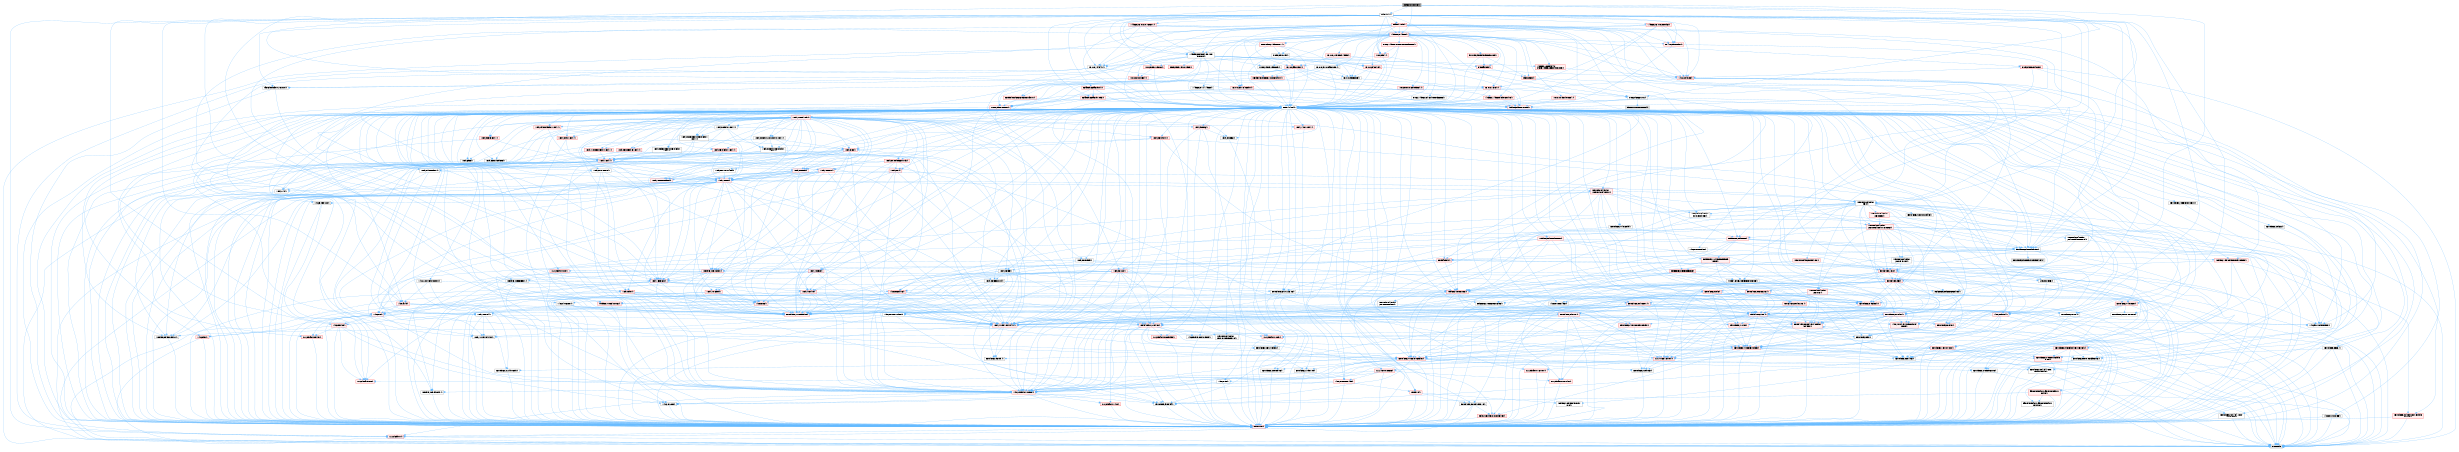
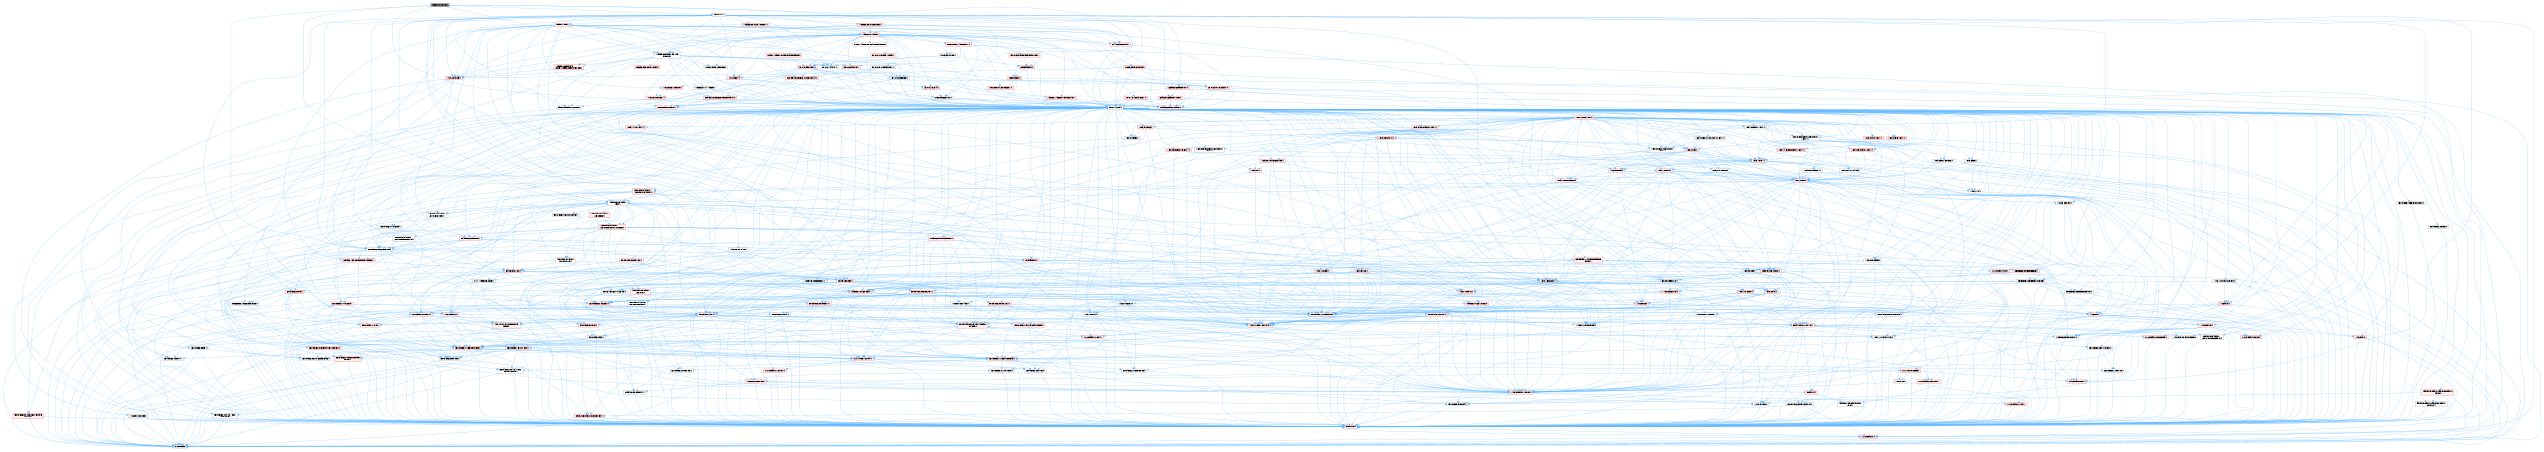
edge "Types/WidgetMouseEventsDelegate.h" -> "Input/Reply.h": now "Layout/Clipping.h" -> "Input/Reply.h"
node "SlateEnums.generated.h": removed
node "IsConstructible/SortedMap.h": label "IsConstructible/SortedMap.h" -> "Containers/SortedMap.h"
node "Templates/SharedPointerTesting.inl": removed
node "UnrealNames/IDelegateInstance.h": label "UnrealNames/IDelegateInstance.h" -> "Delegates/IDelegateInstance.h"
node "Algo/Reverse.h": label "Algo/Reverse.h" -> "SNullWidget/Reverse.h"
